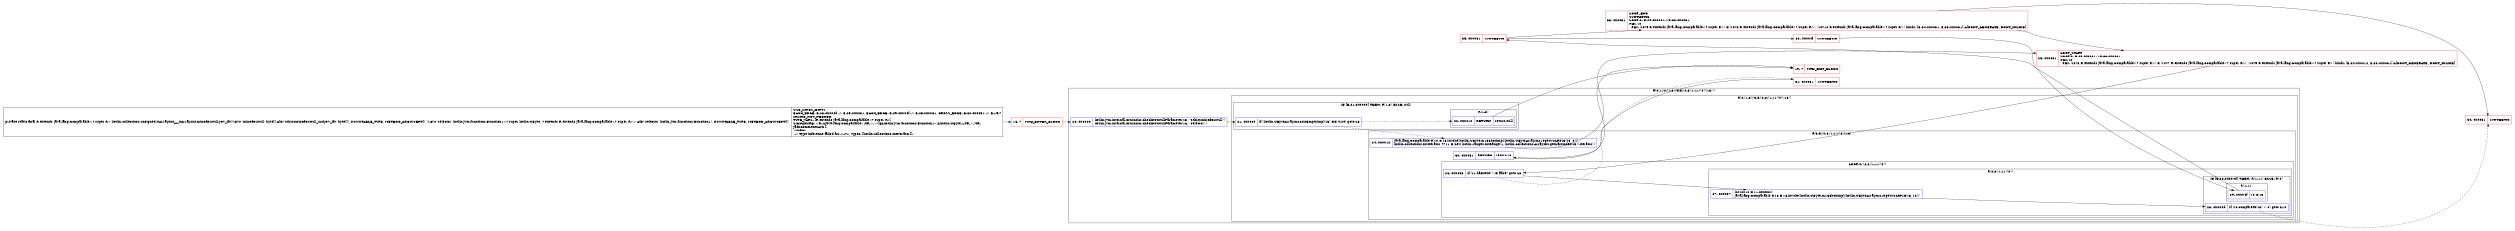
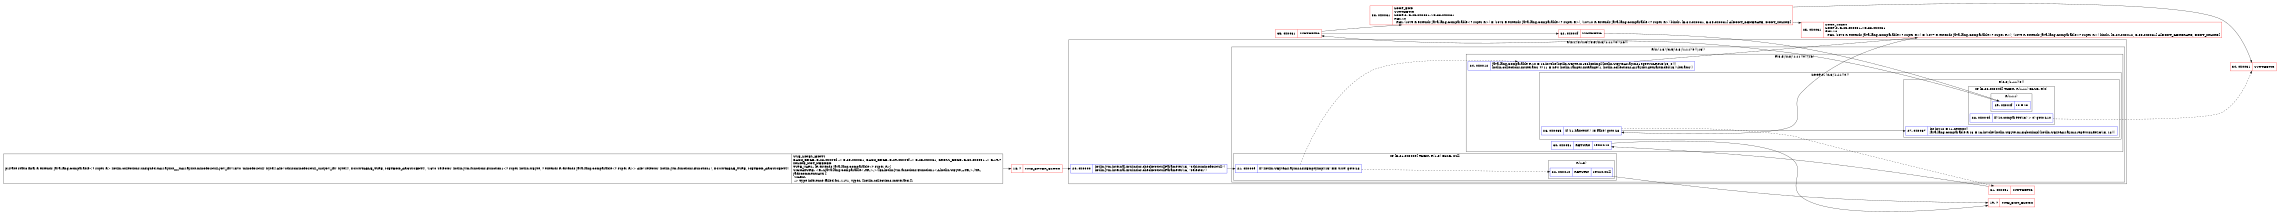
edge "27: 0x0037" -> "28: 0x004d": removed
